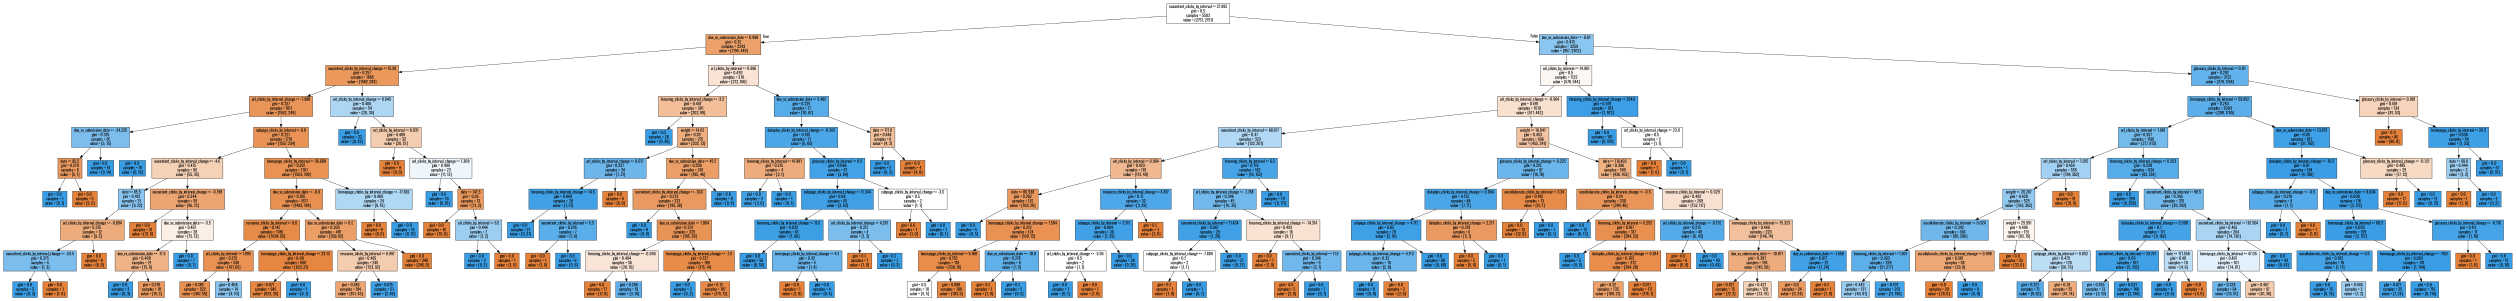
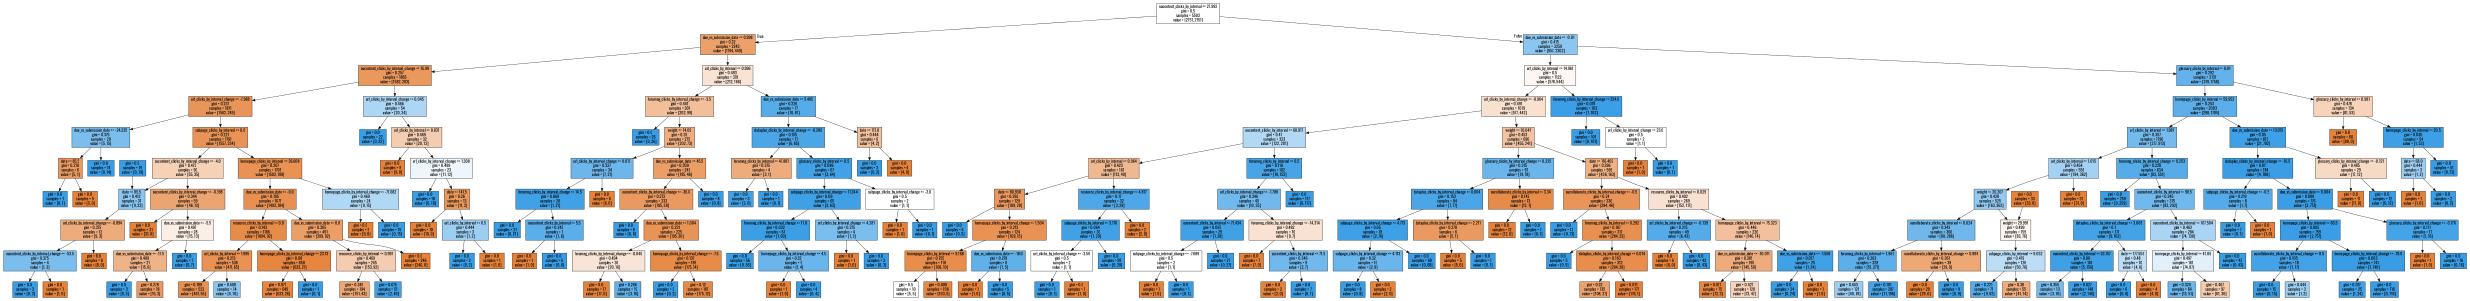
edge "weight <= 29.991 gini = 0.499 samples = 159 value = [83, 76]" -> "gini = 0.0 samples = 33 value = [33, 0]": reversed
node "gini = 0.0 samples = 24 value = [0, 24]": fillcolor #e58139d1 -> #399de5ff
